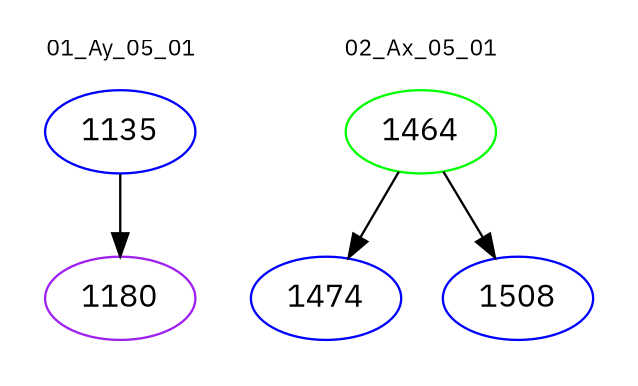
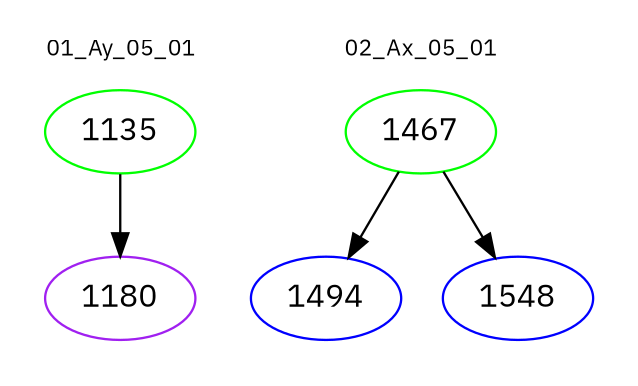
node "1135": color blue -> green
node "1464": label "1464" -> "1467"
node "1474": label "1474" -> "1494"
node "1508": label "1508" -> "1548"
